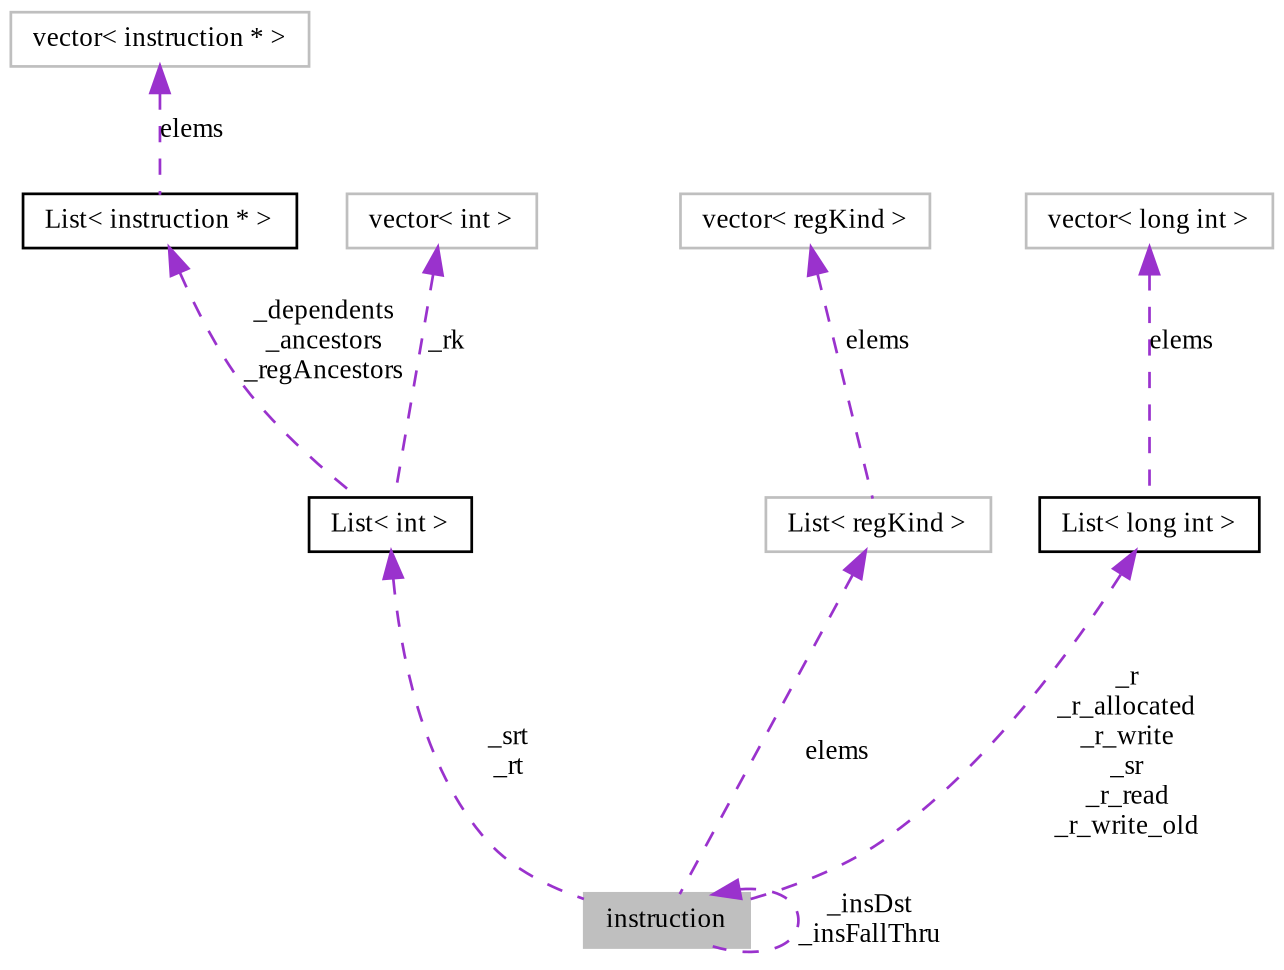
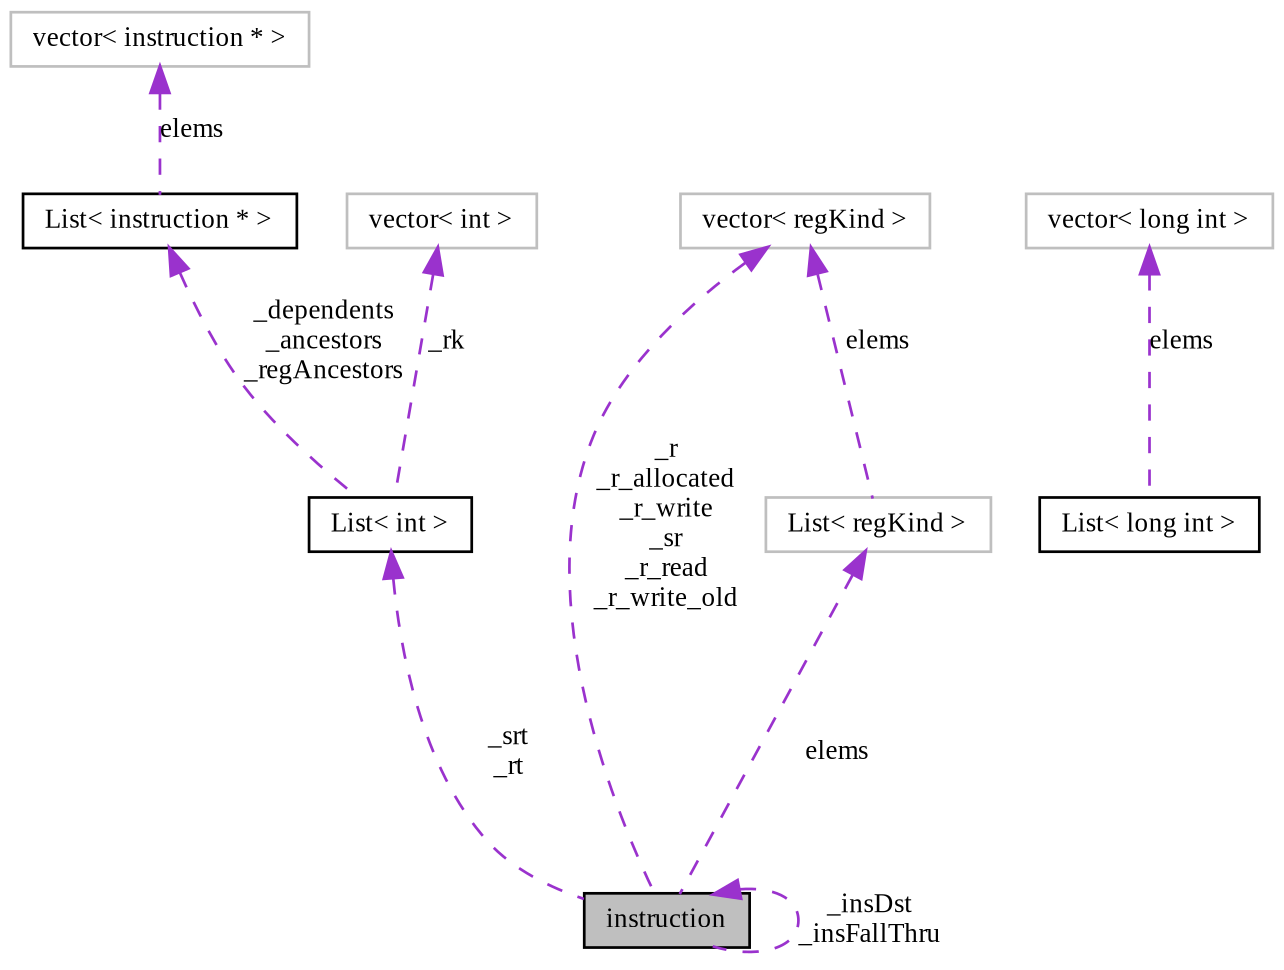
edge "instruction" -> "List< long int >": now "instruction" -> "vector< regKind >"
node "instruction": color grey75 -> black
